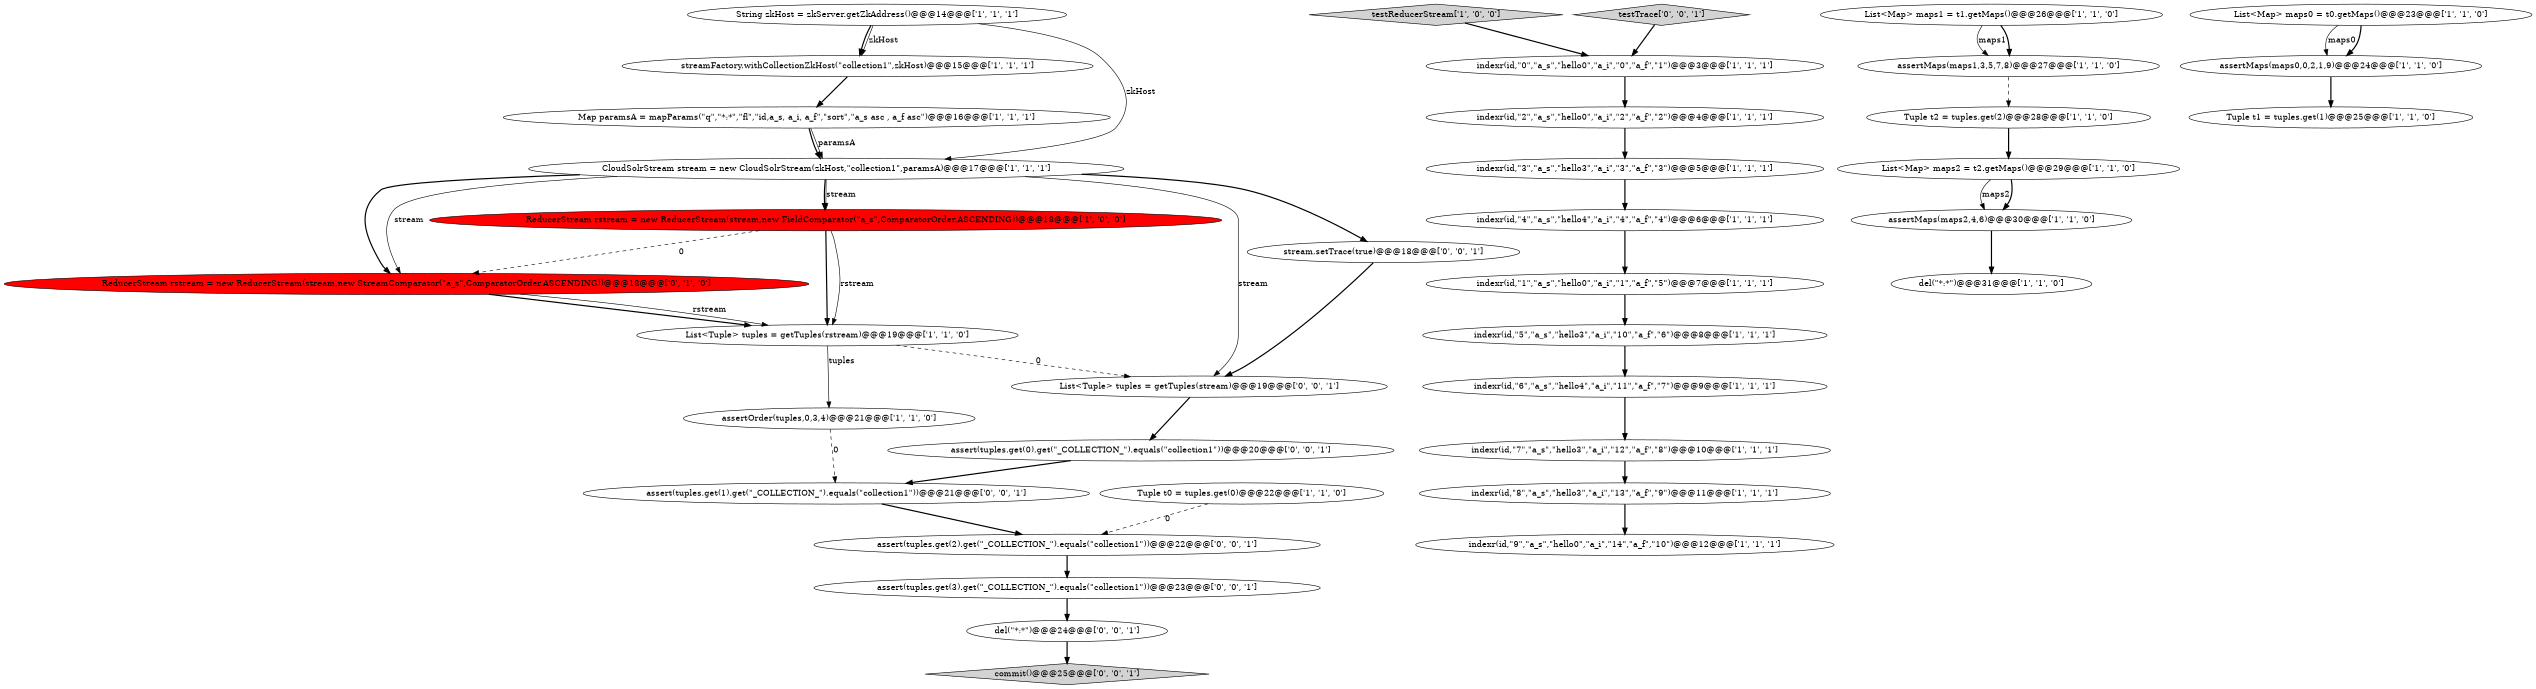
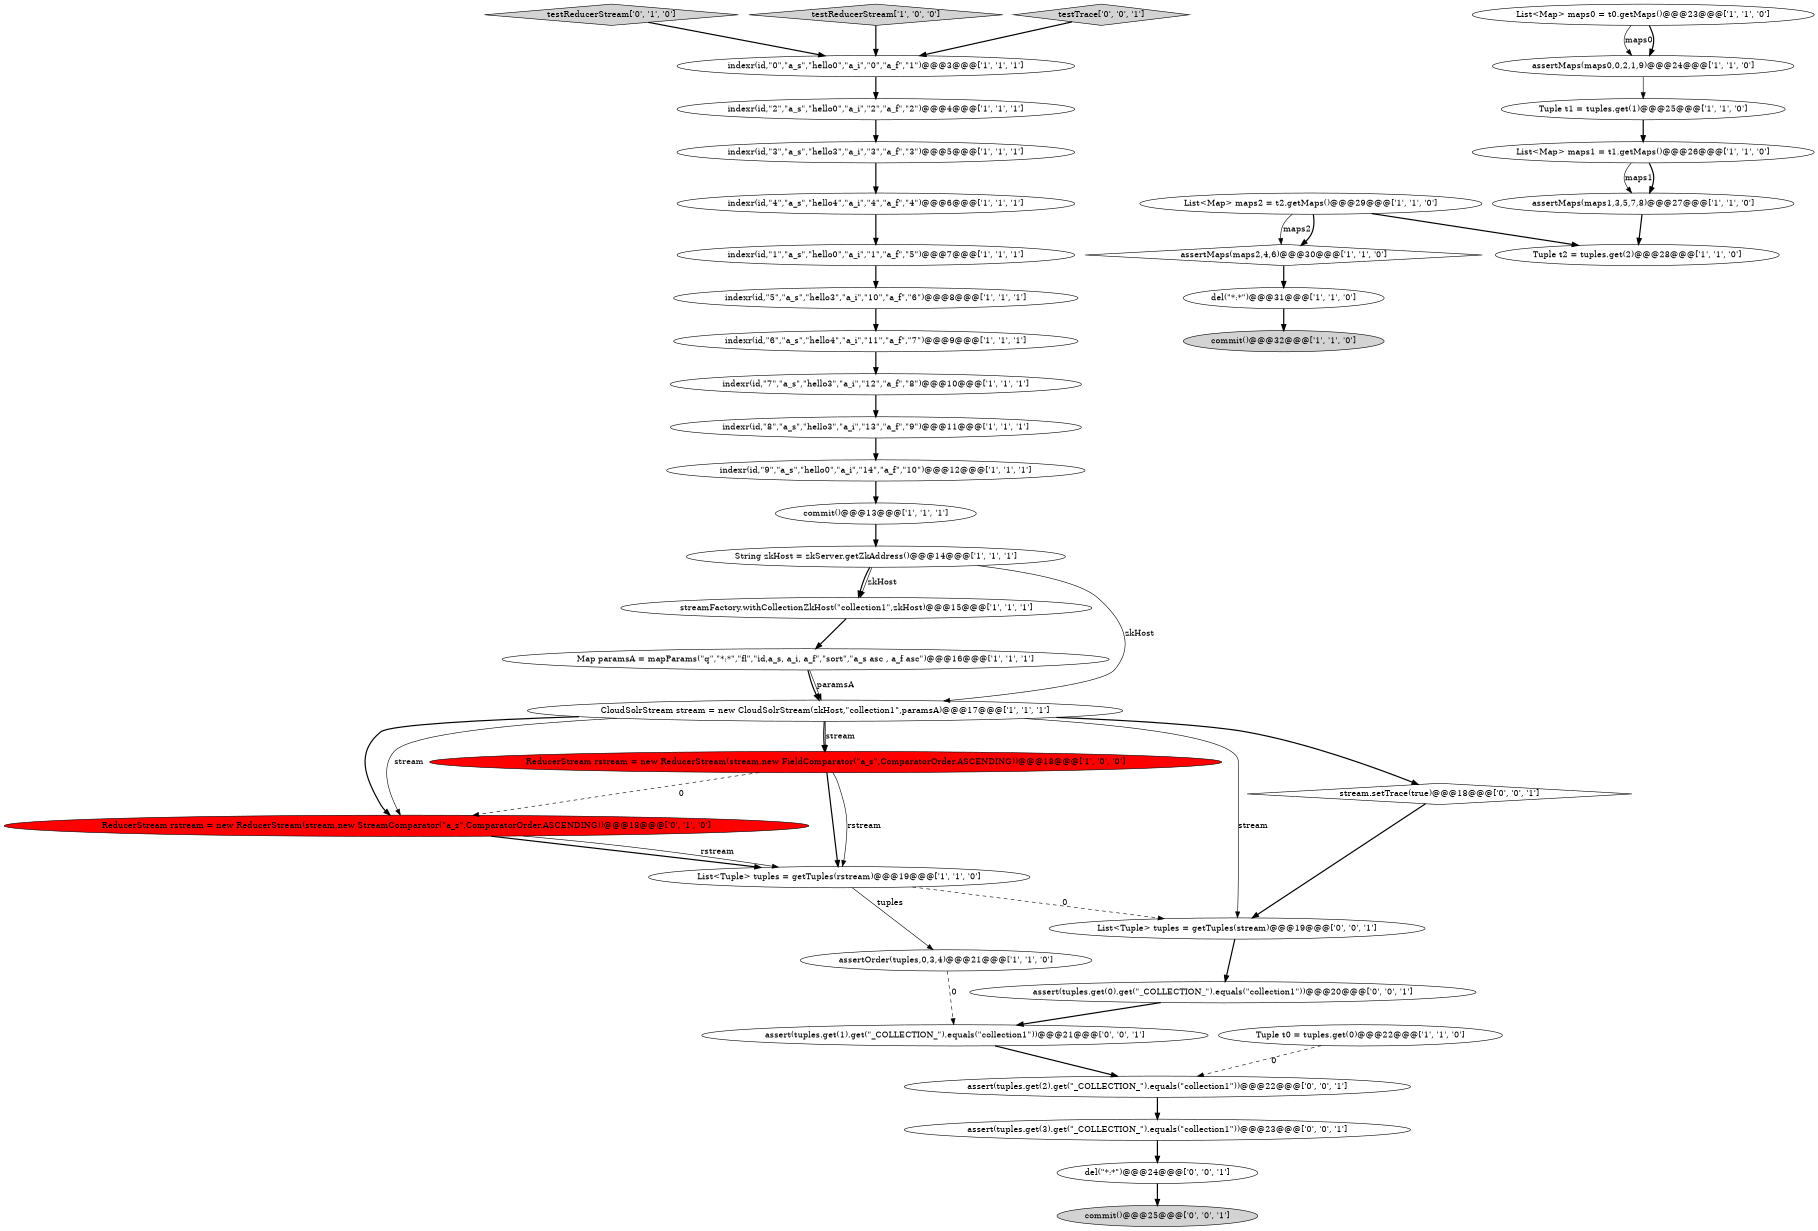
node "testReducerStream['0', '1', '0']": added
edge "assertMaps(maps1,3,5,7,8)@@@27@@@['1', '1', '0']" -> "Tuple t2 = tuples.get(2)@@@28@@@['1', '1', '0']": style dashed -> bold
edge "assertMaps(maps0,0,2,1,9)@@@24@@@['1', '1', '0']" -> "Tuple t1 = tuples.get(1)@@@25@@@['1', '1', '0']": style bold -> solid
edge "Tuple t1 = tuples.get(1)@@@25@@@['1', '1', '0']" -> "List<Map> maps1 = t1.getMaps()@@@26@@@['1', '1', '0']": added
edge "Tuple t2 = tuples.get(2)@@@28@@@['1', '1', '0']" -> "List<Map> maps2 = t2.getMaps()@@@29@@@['1', '1', '0']": reversed
node "assertMaps(maps2,4,6)@@@30@@@['1', '1', '0']": shape ellipse -> diamond
node "stream.setTrace(true)@@@18@@@['0', '0', '1']": shape ellipse -> diamond
node "commit()@@@32@@@['1', '1', '0']": added
node "commit()@@@13@@@['1', '1', '1']": added
node "commit()@@@25@@@['0', '0', '1']": shape diamond -> ellipse
